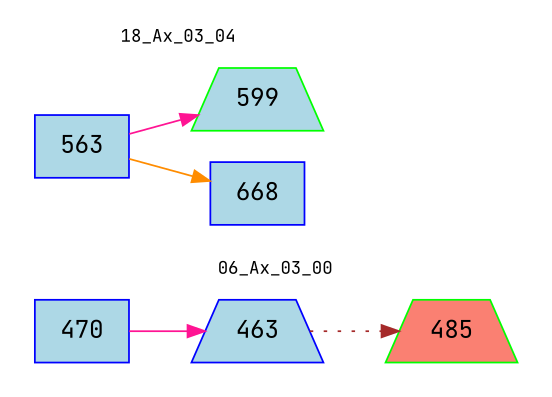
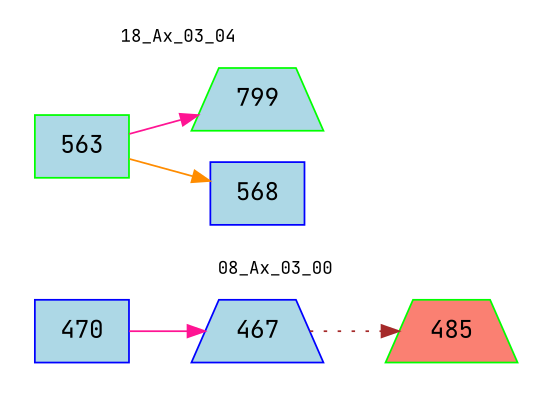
node "599": label "599" -> "799"
node "563": color blue -> green
node "668": label "668" -> "568"
cluster "06_Ax_03_00": label "06_Ax_03_00" -> "08_Ax_03_00"
node "463": label "463" -> "467"
